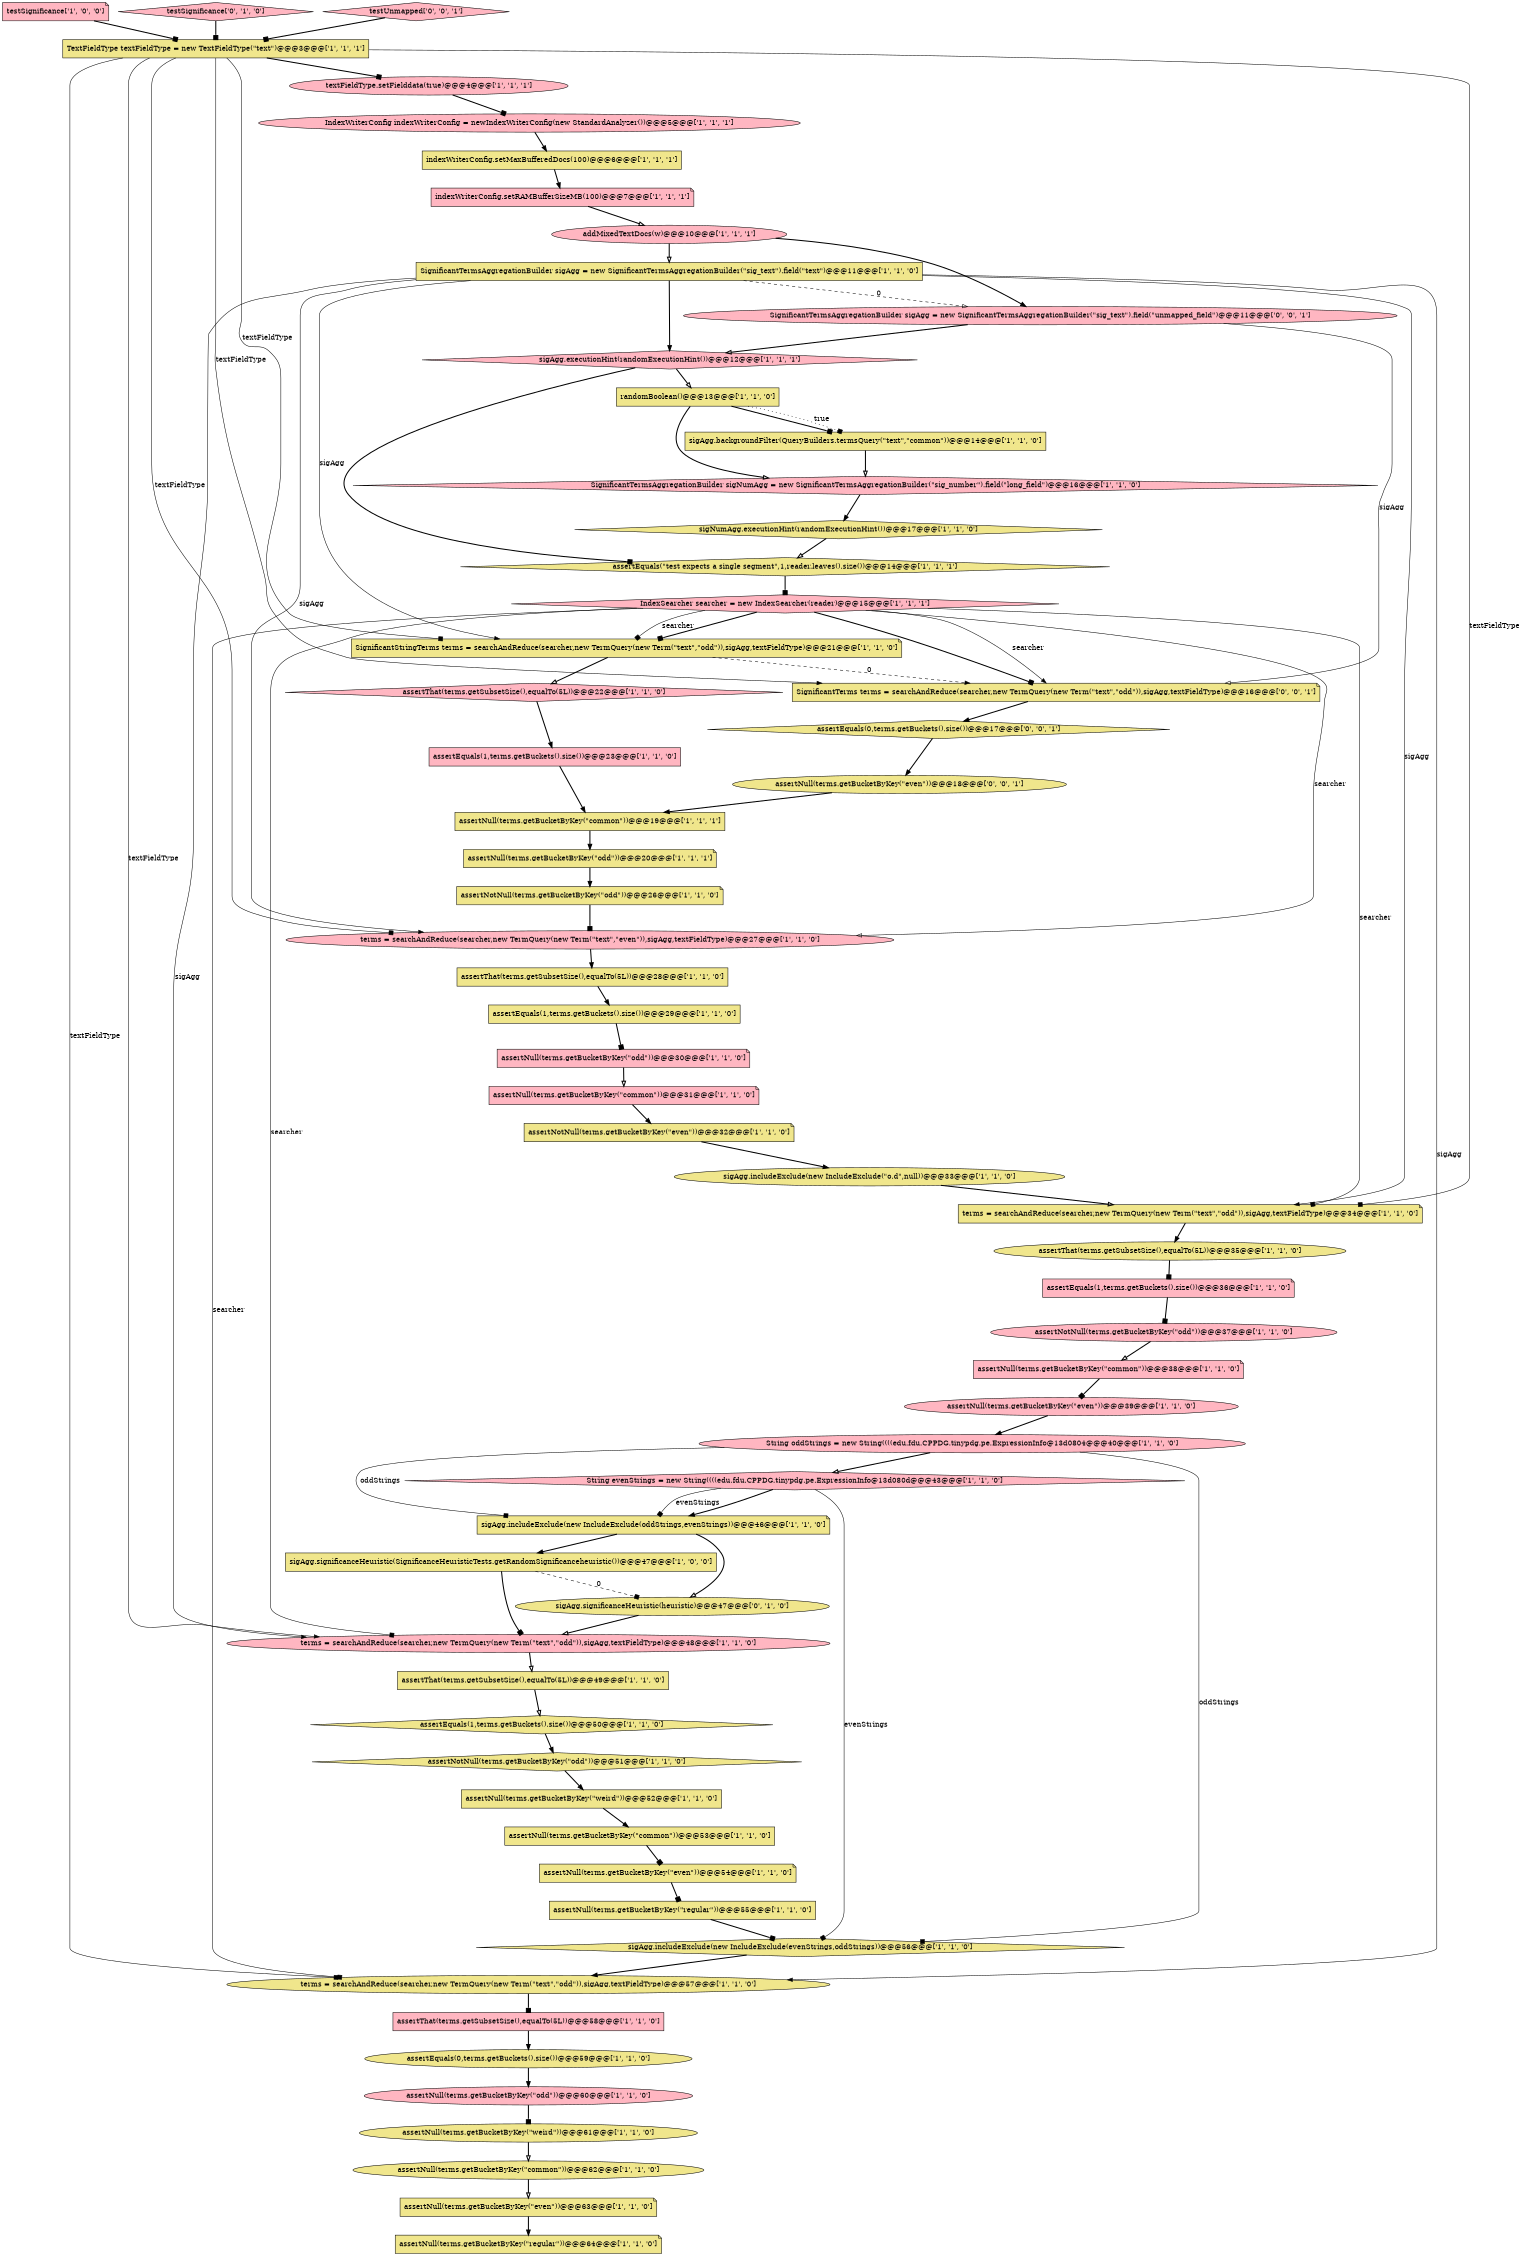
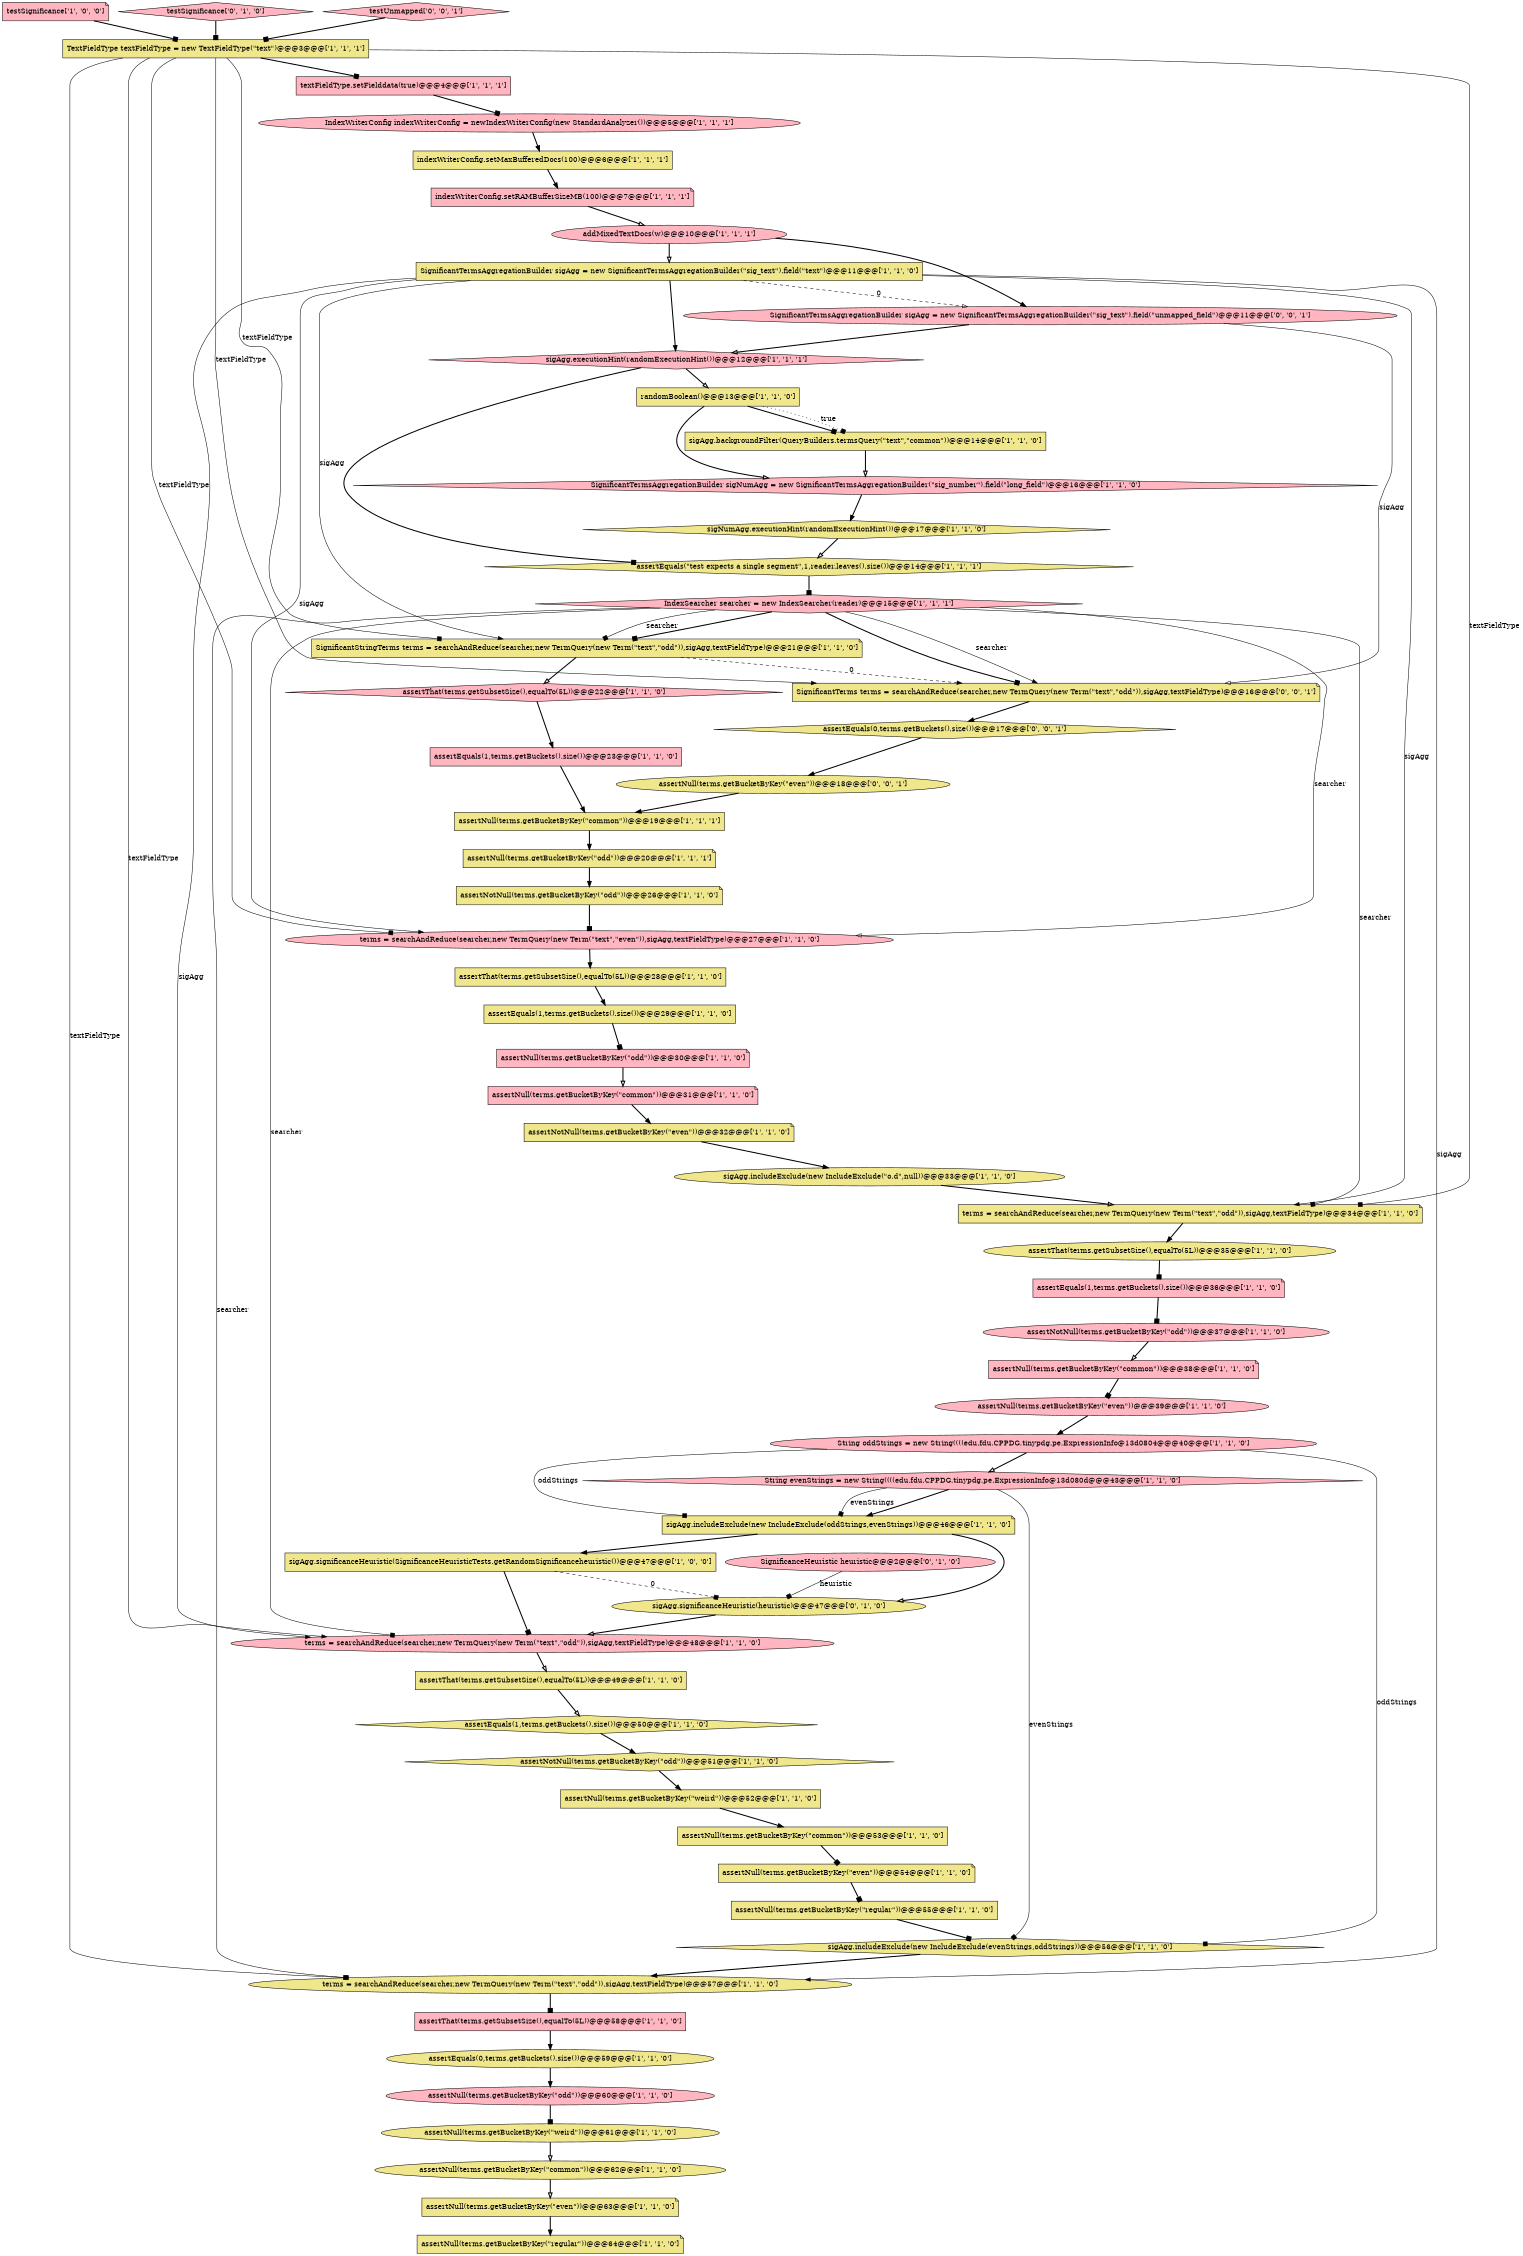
node "textFieldType.setFielddata(true)@@@4@@@['1', '1', '1']": shape ellipse -> box
node "SignificanceHeuristic heuristic@@@2@@@['0', '1', '0']": added
